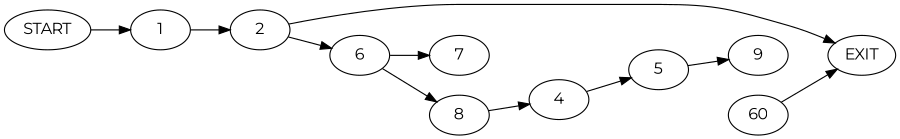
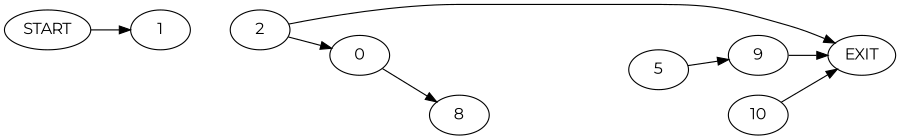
edge "1" -> "2": removed
node "6": label "6" -> "0"
node "7": removed
edge "9" -> "EXIT": added
node "4": removed
node "60": label "60" -> "10"
